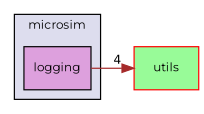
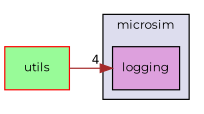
edge "logging" -> "utils": reversed
